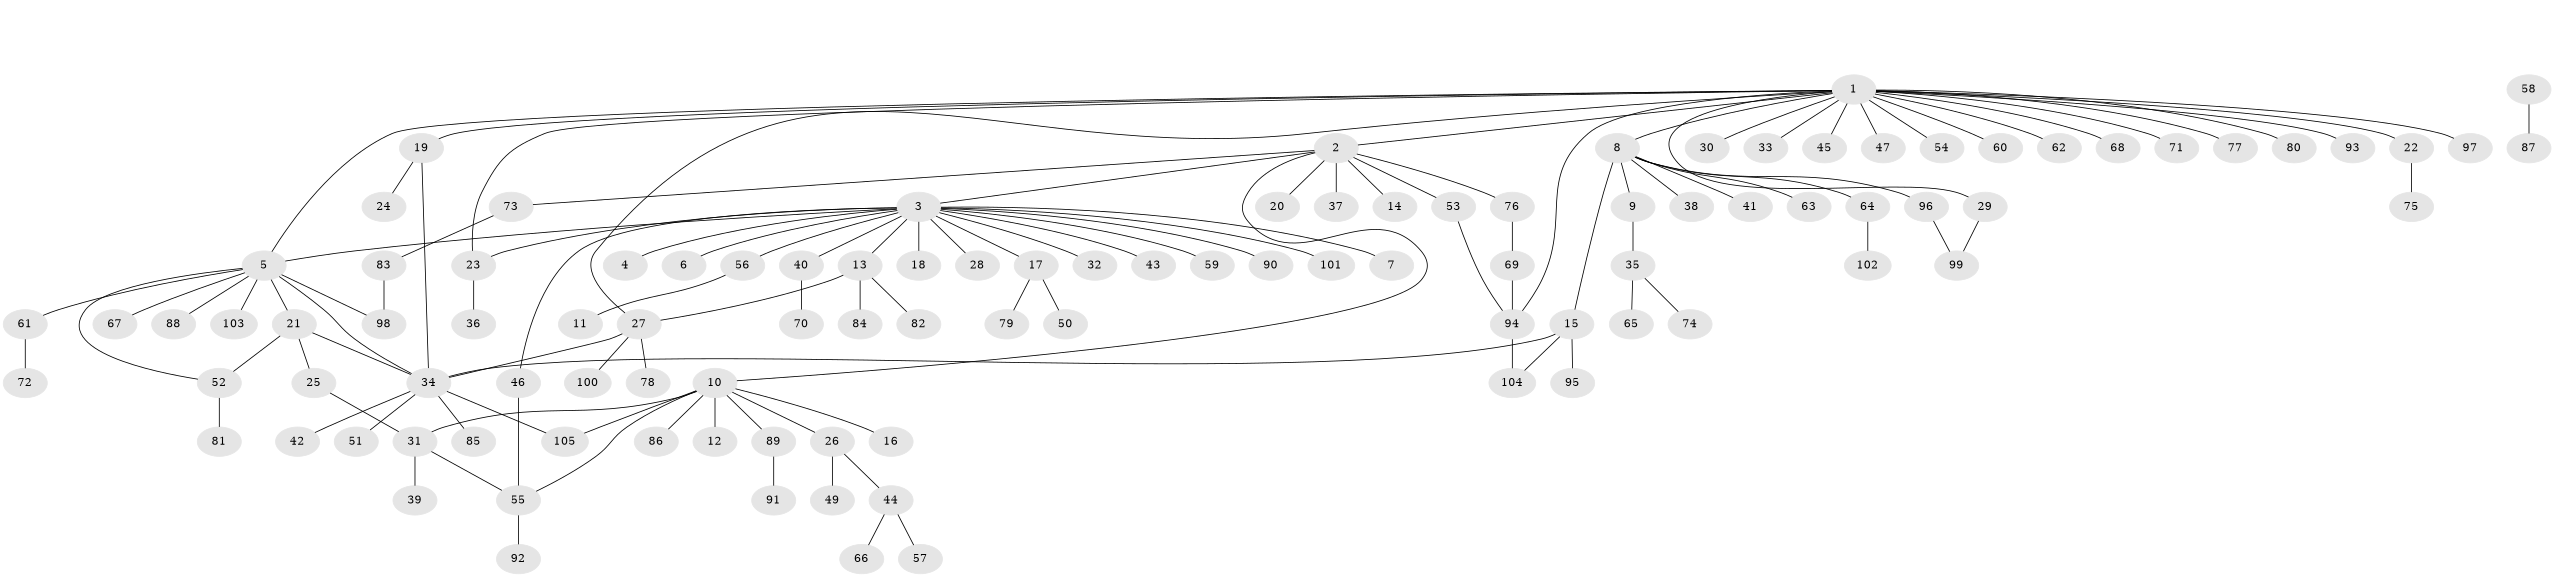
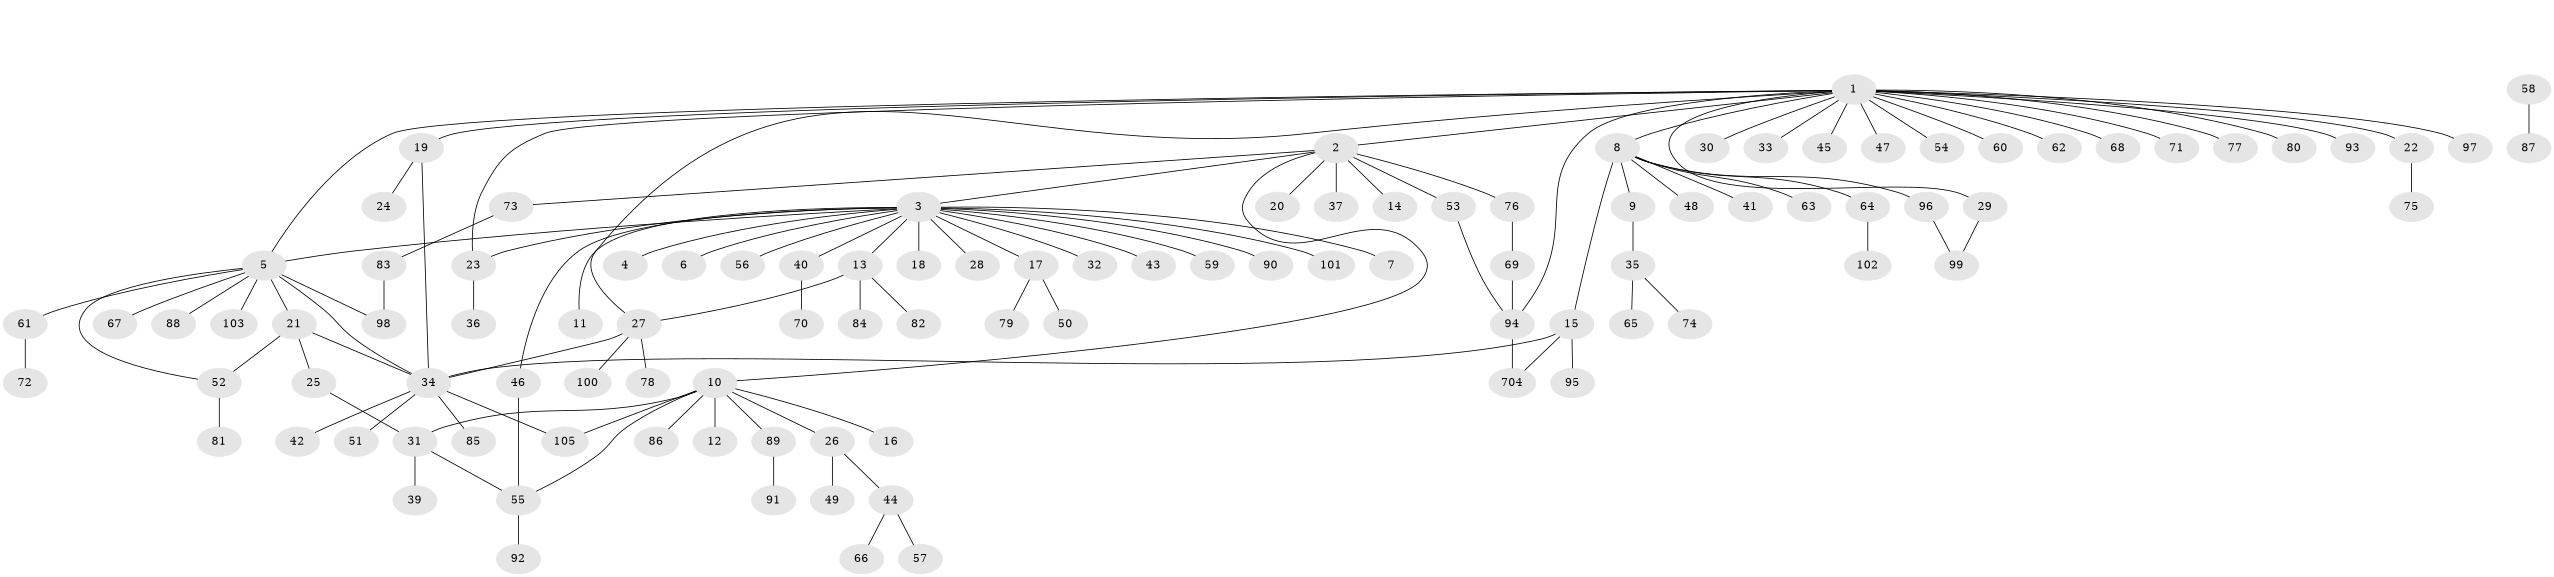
node "38": label "38" -> "48"
edge "56" -- "11": now "3" -- "11"
node "104": label "104" -> "704"
